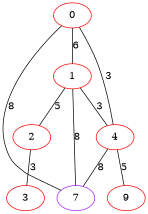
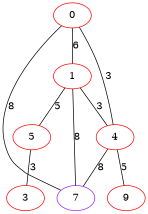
node "2": label "2" -> "5"
